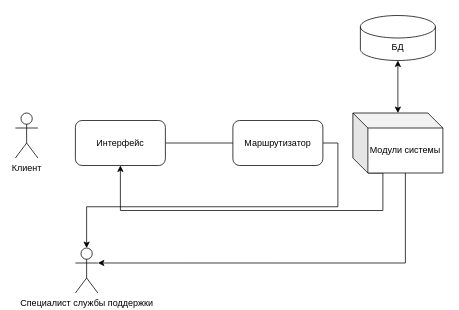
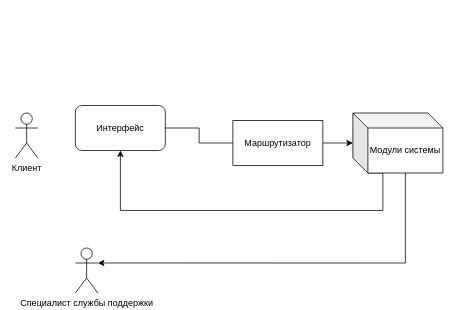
node "БД": removed
edge "БД" -- "Модули системы": removed
node "Интерфейс": moved (120, 143) -> (120, 128)
node "Маршрутизатор": shape rounded rectangle -> rectangle
edge "Маршрутизатор" -> "Специалист службы поддержки": now "Маршрутизатор" -> "Модули системы"
